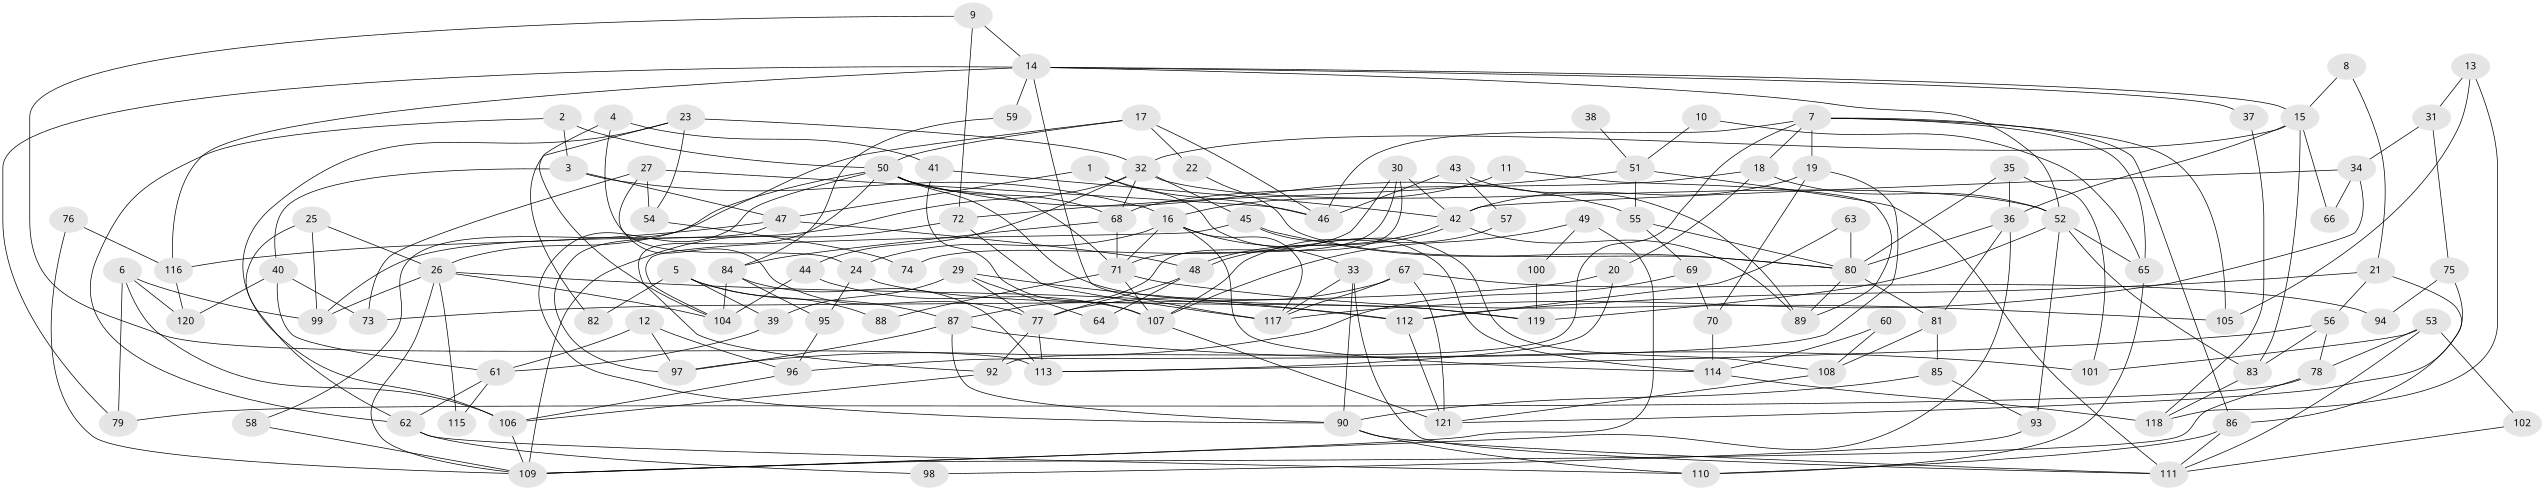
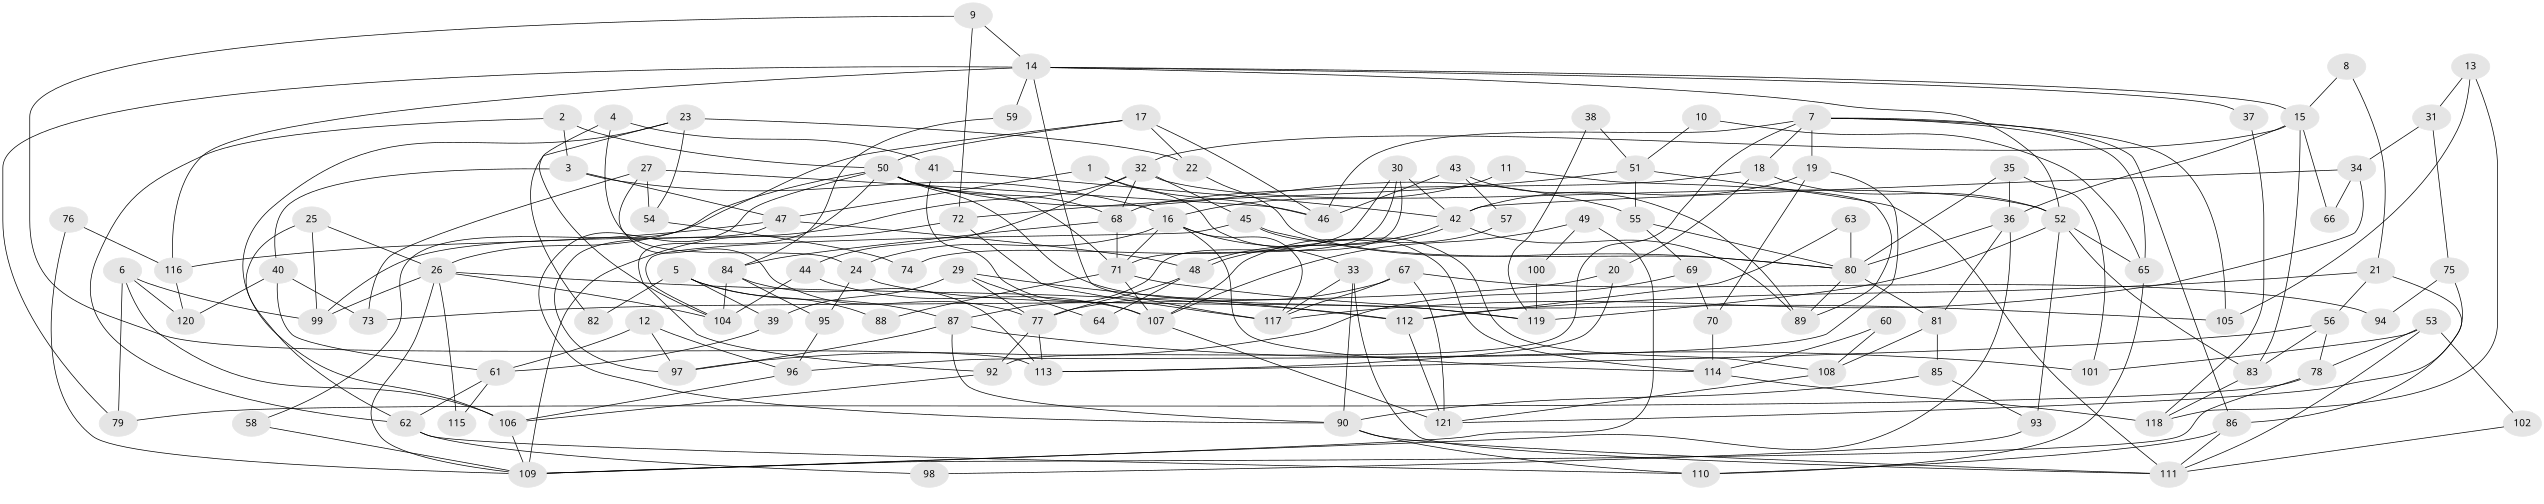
edge "23" -- "32": now "23" -- "22"
edge "38" -- "119": added
